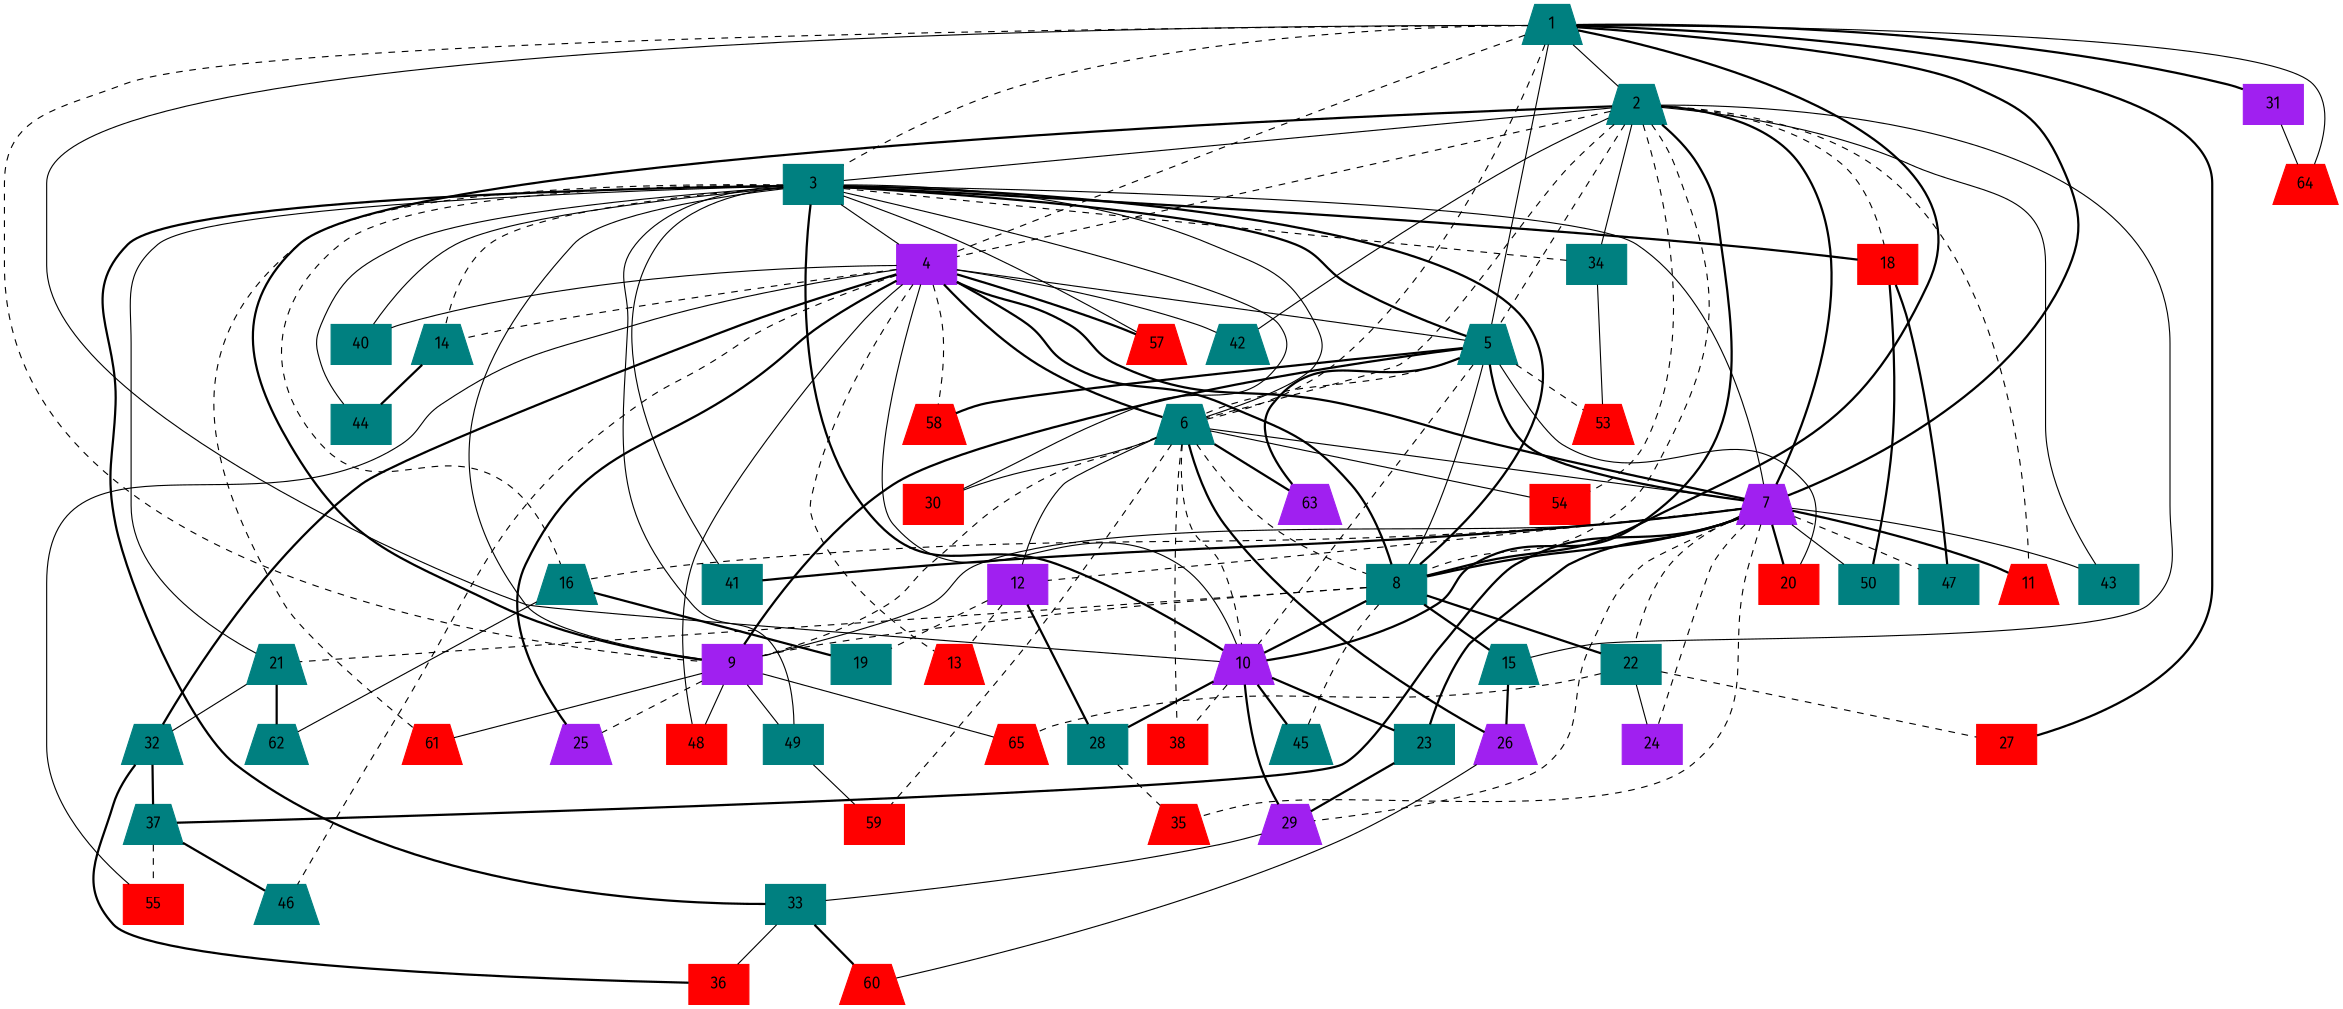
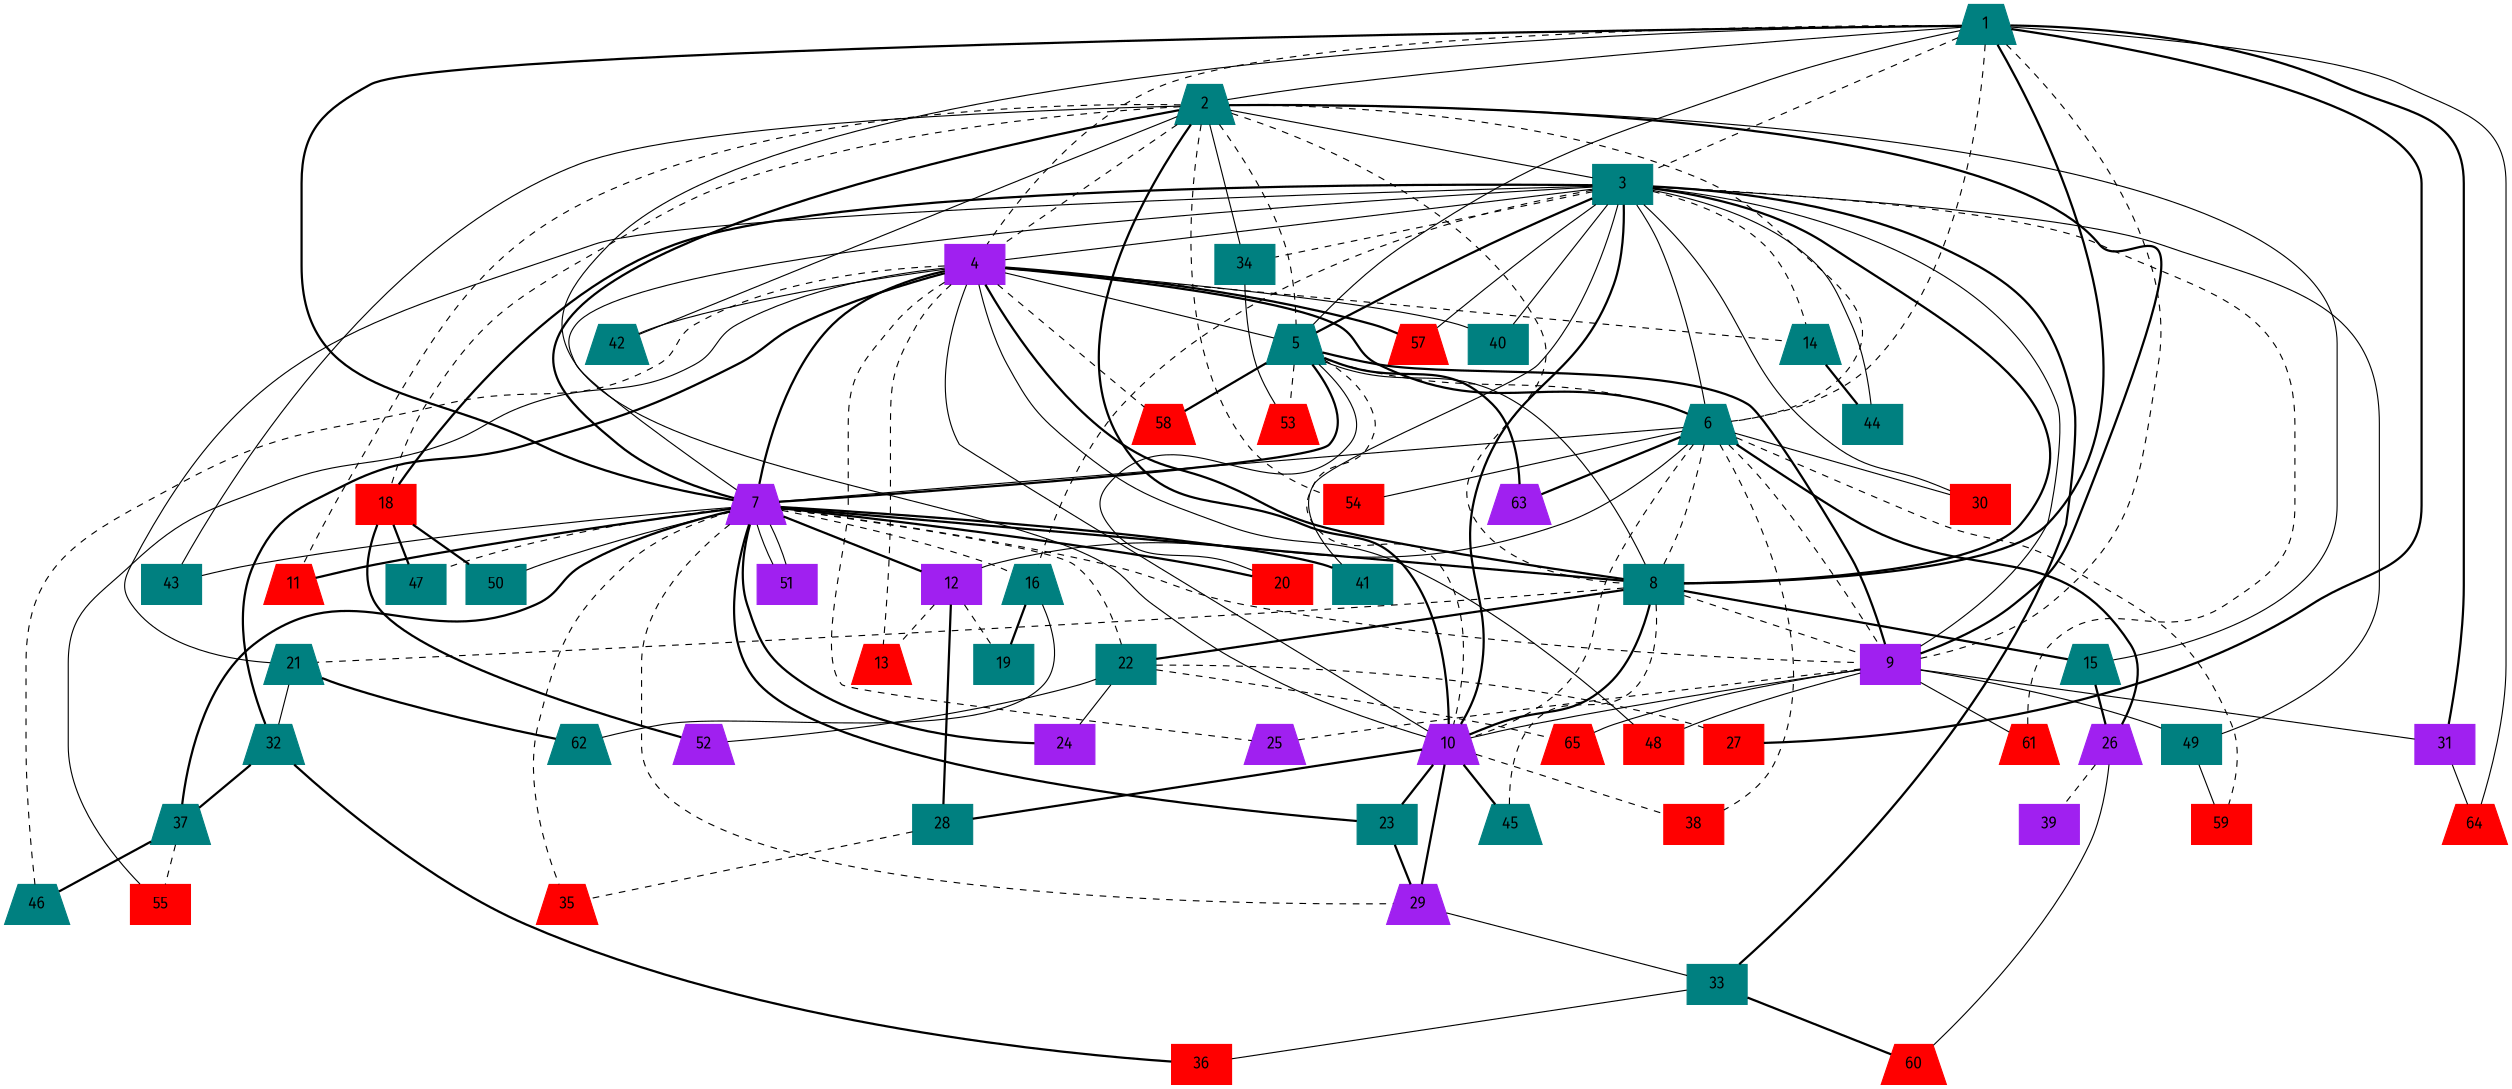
edge "4" -- "25": style bold -> dashed
edge "7" -- "9": style solid -> dashed
edge "7" -- "12": style dashed -> bold
node "51": added
edge "7" -- "24": style dashed -> bold
edge "9" -- "10": added
edge "9" -- "31": added
node "52": added
node "39": added
